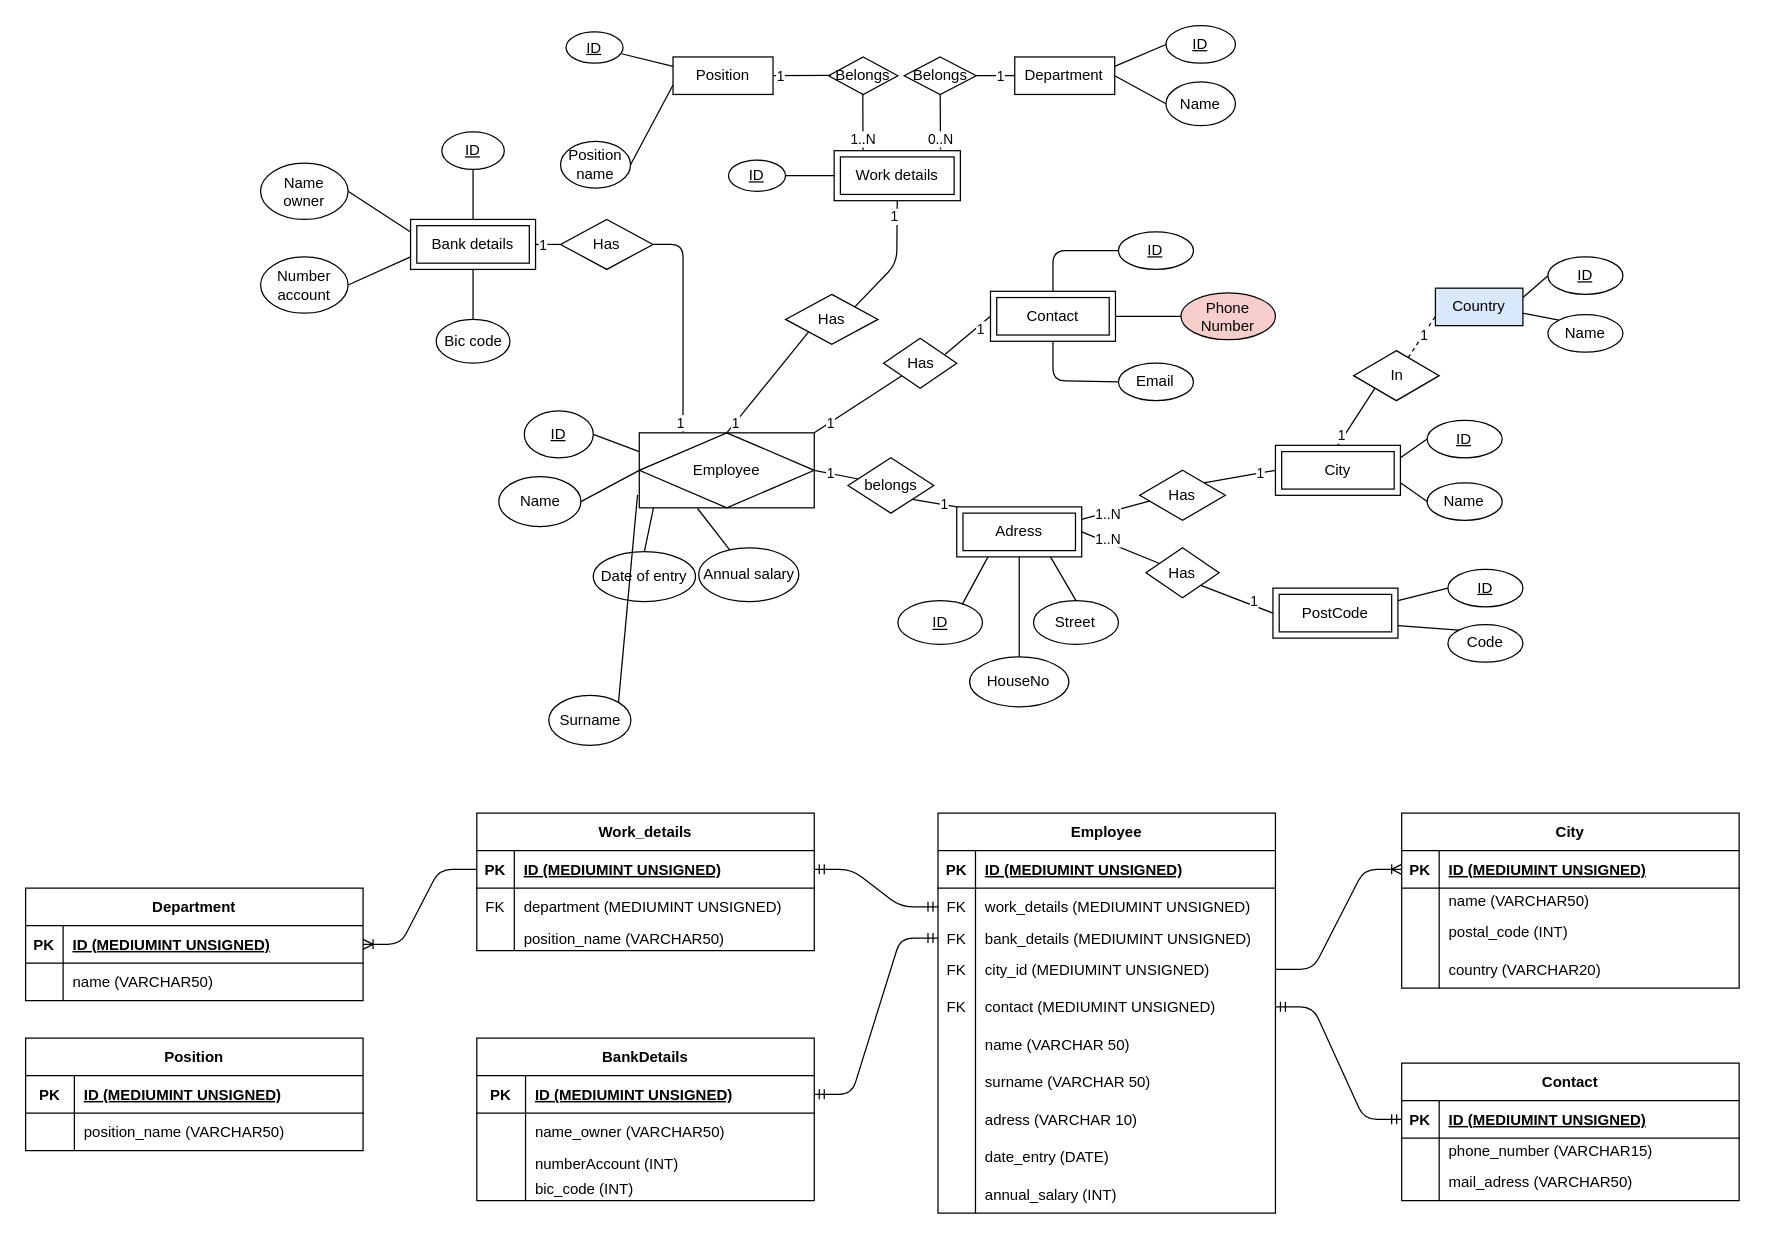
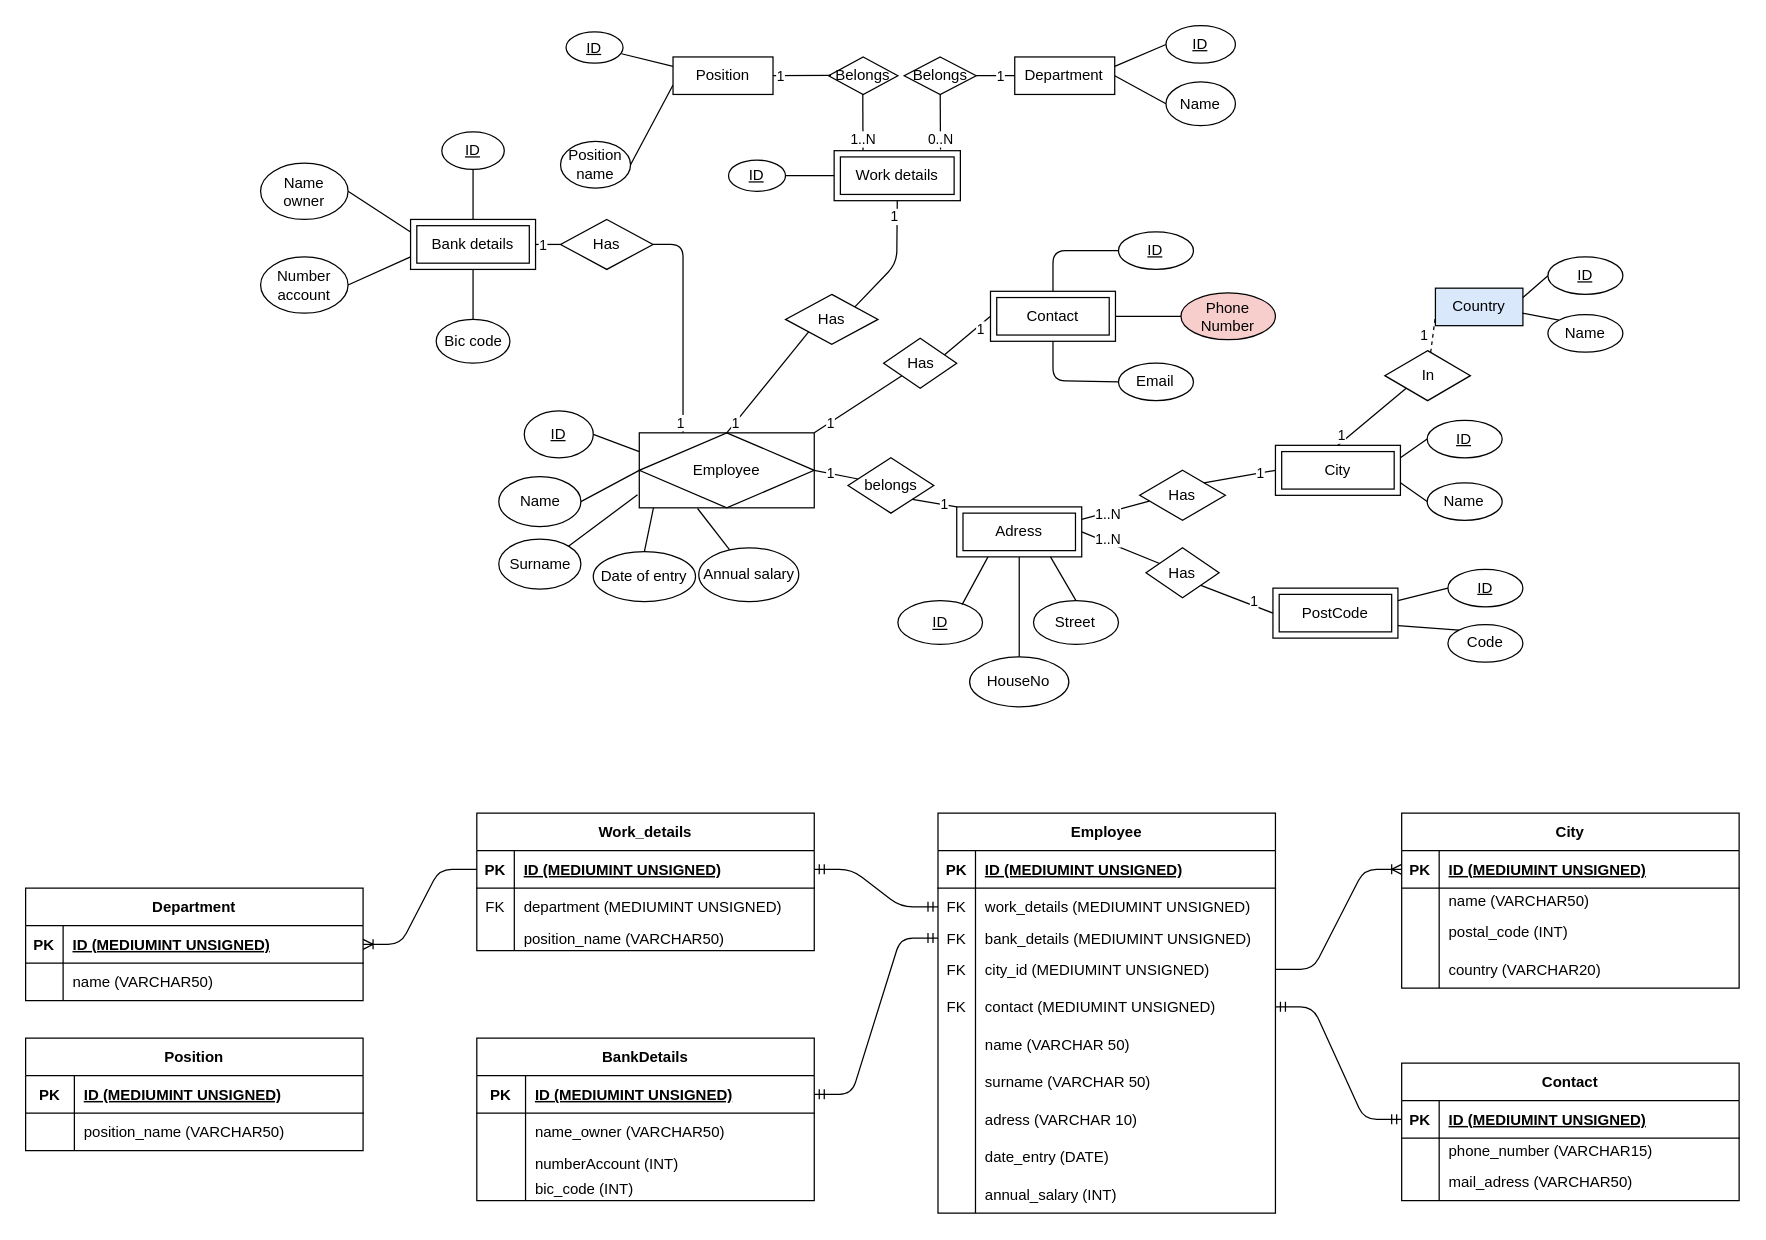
node "In": moved (1397, 376) -> (1428, 376)
node "Surname": moved (590, 720) -> (540, 564)
